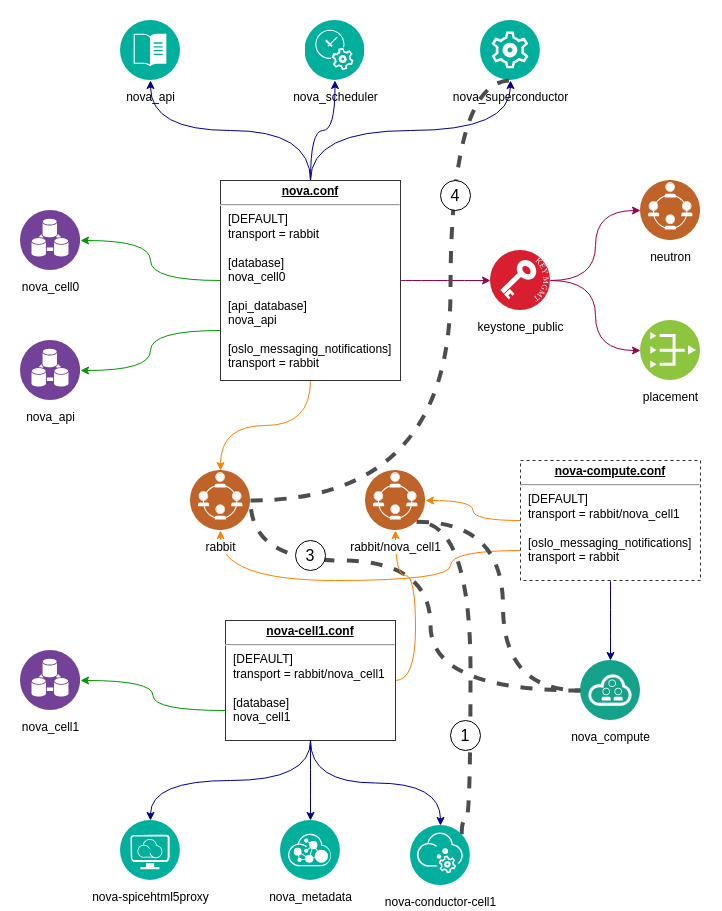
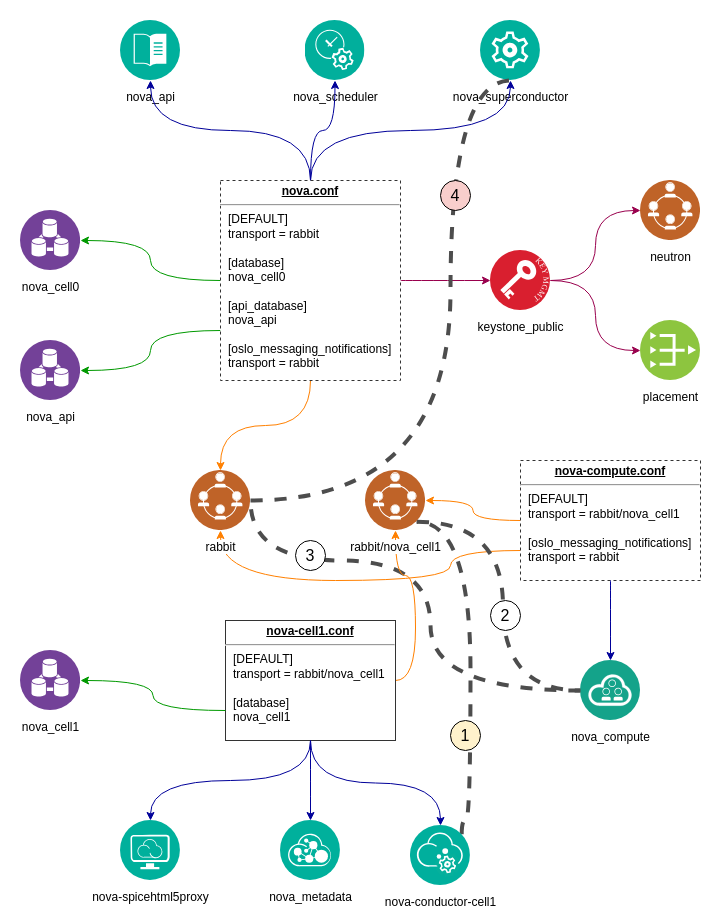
node "4": fillcolor #ffffff -> #f8cecc
node "nova.conf [DEFAULT] transport = rabbit [database] nova_cell0 [api_database] nova_api [oslo_messaging_notifications] transport = rabbit": style solid -> dashed
node "2": added
node "1": fillcolor #ffffff -> #fff2cc
